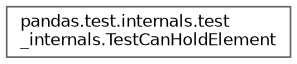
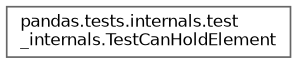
node "pandas.test.internals.test _internals.TestCanHoldElement": label "pandas.test.internals.test _internals.TestCanHoldElement" -> "pandas.tests.internals.test _internals.TestCanHoldElement"
